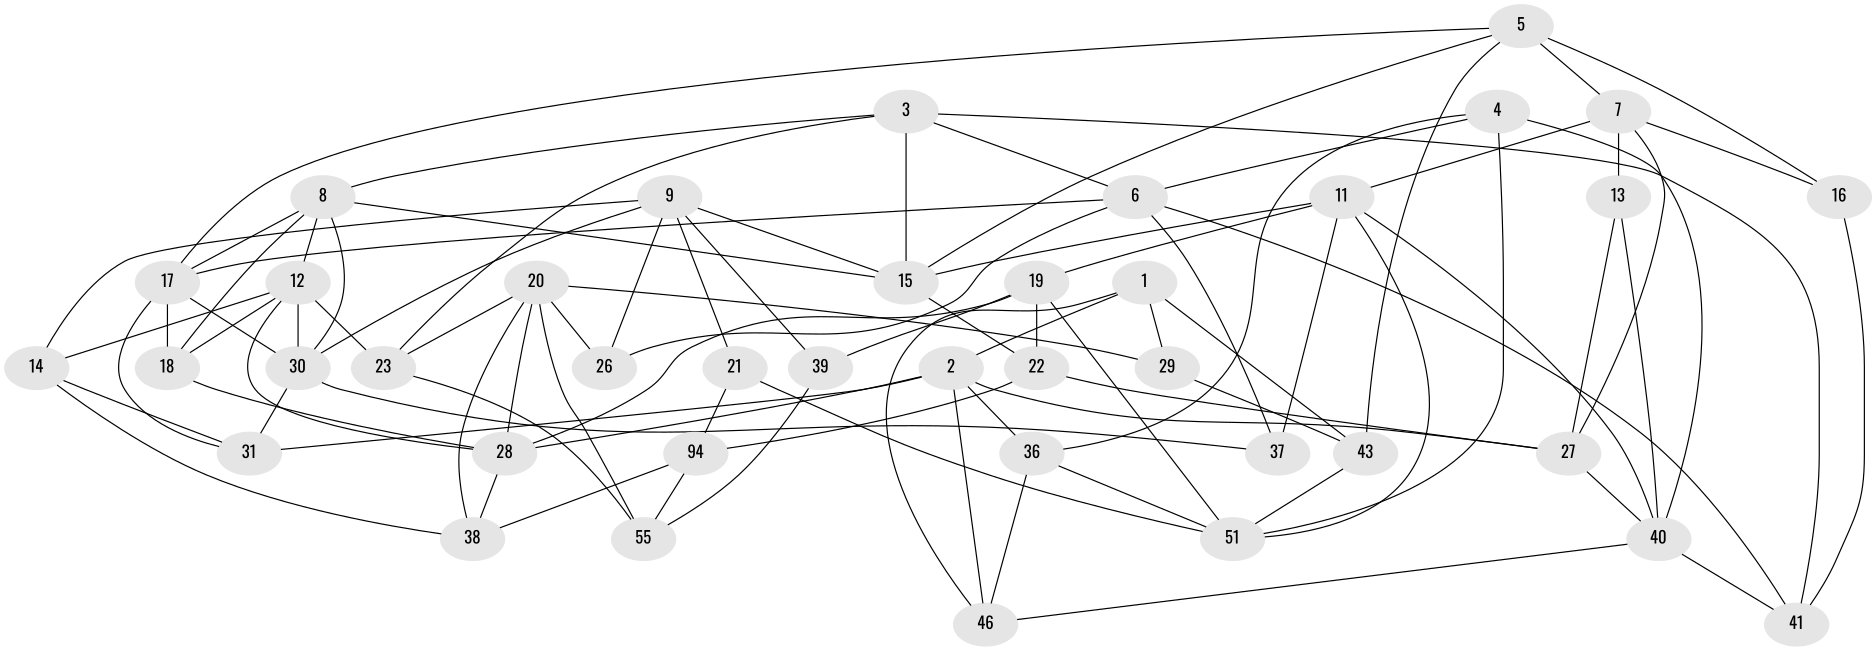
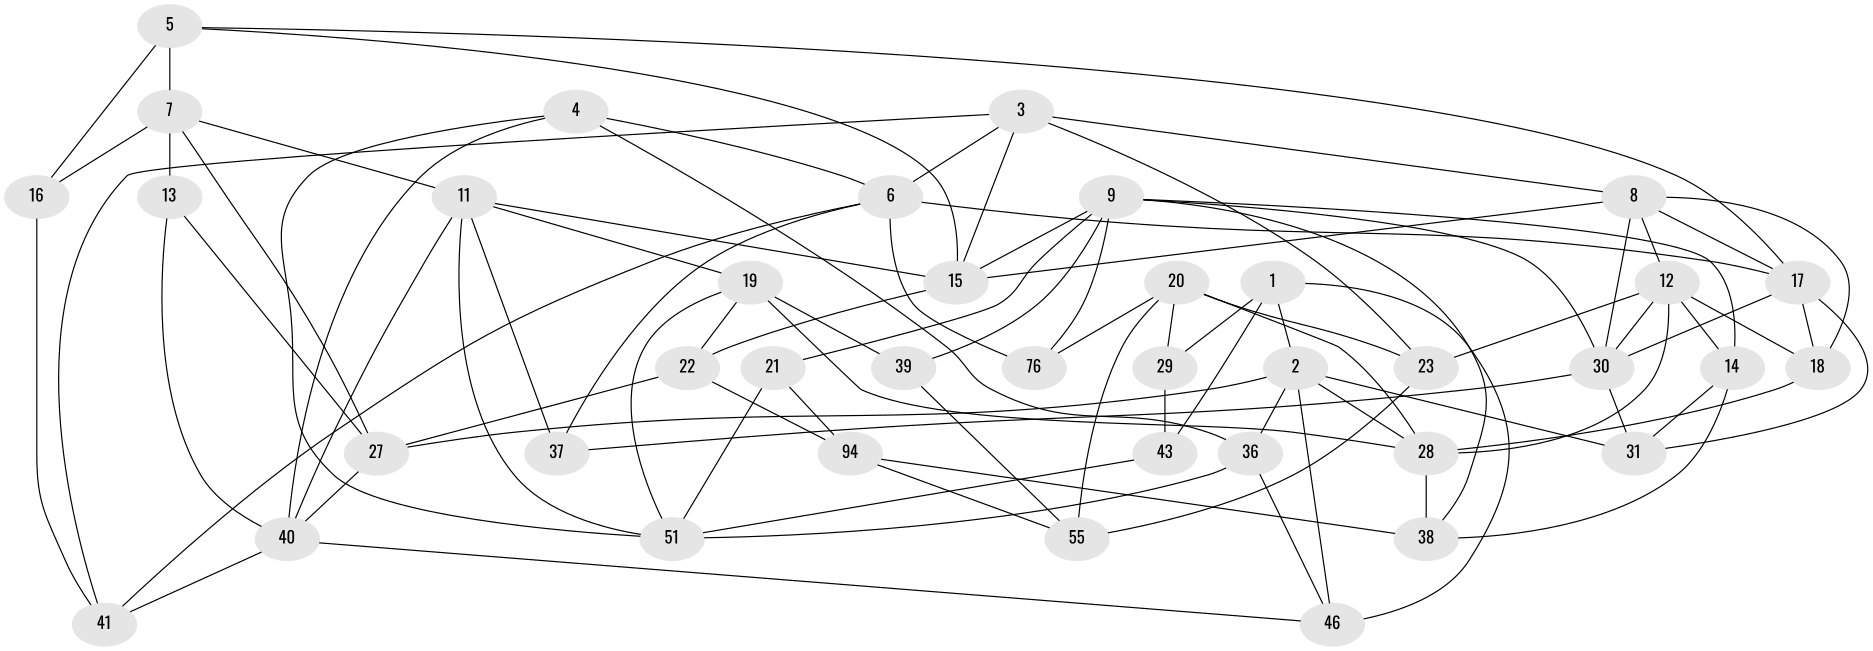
edge "5" -- "43": removed
node "26": label "26" -> "76"
edge "20" -- "38": now "9" -- "38"
